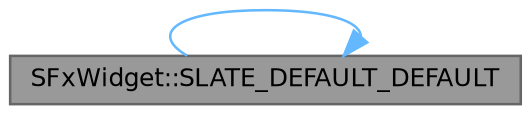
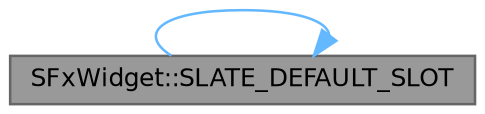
node "SFxWidget::SLATE_DEFAULT_DEFAULT": label "SFxWidget::SLATE_DEFAULT_DEFAULT" -> "SFxWidget::SLATE_DEFAULT_SLOT"
